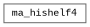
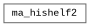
node "ma_hishelf4": label "ma_hishelf4" -> "ma_hishelf2"
